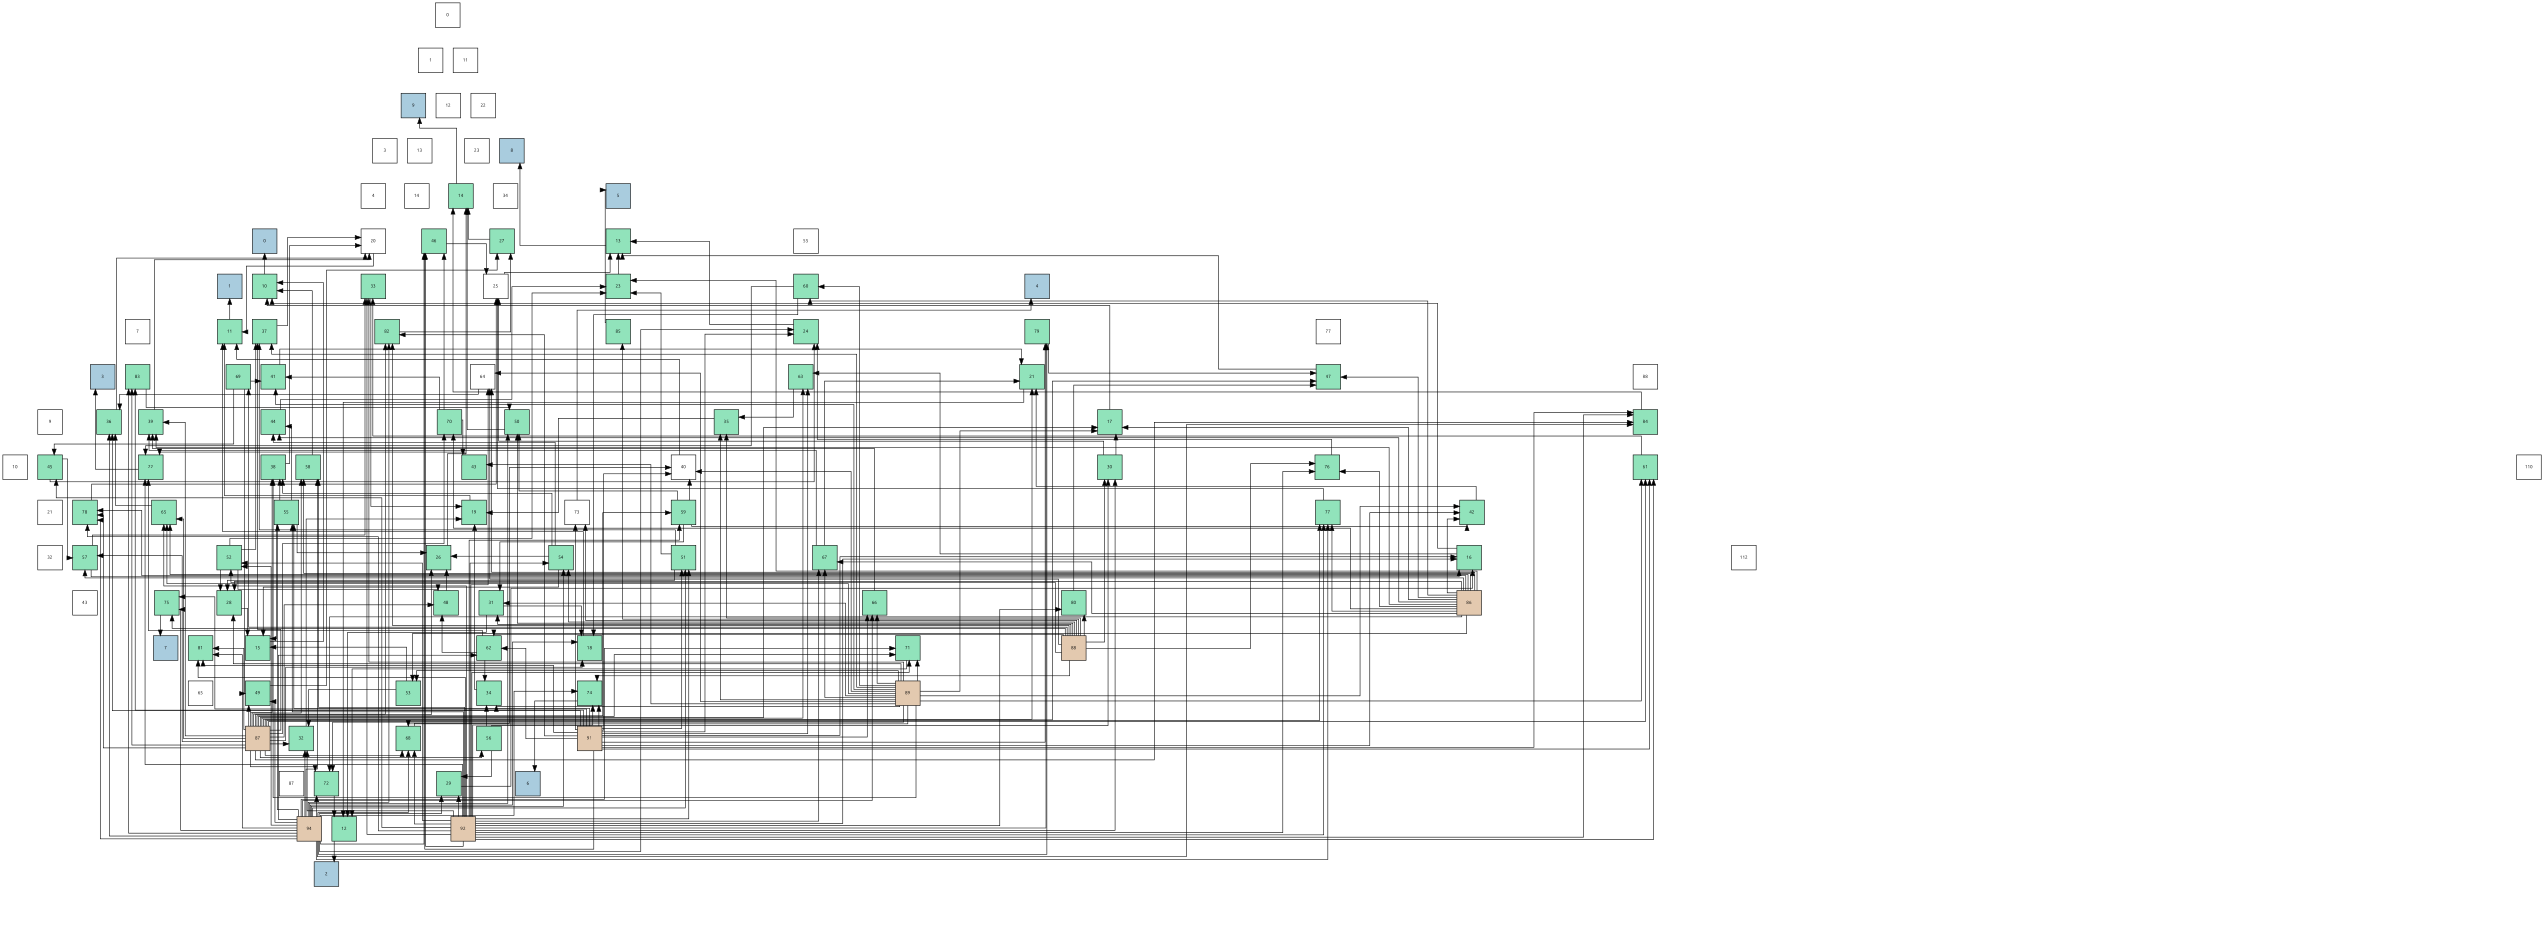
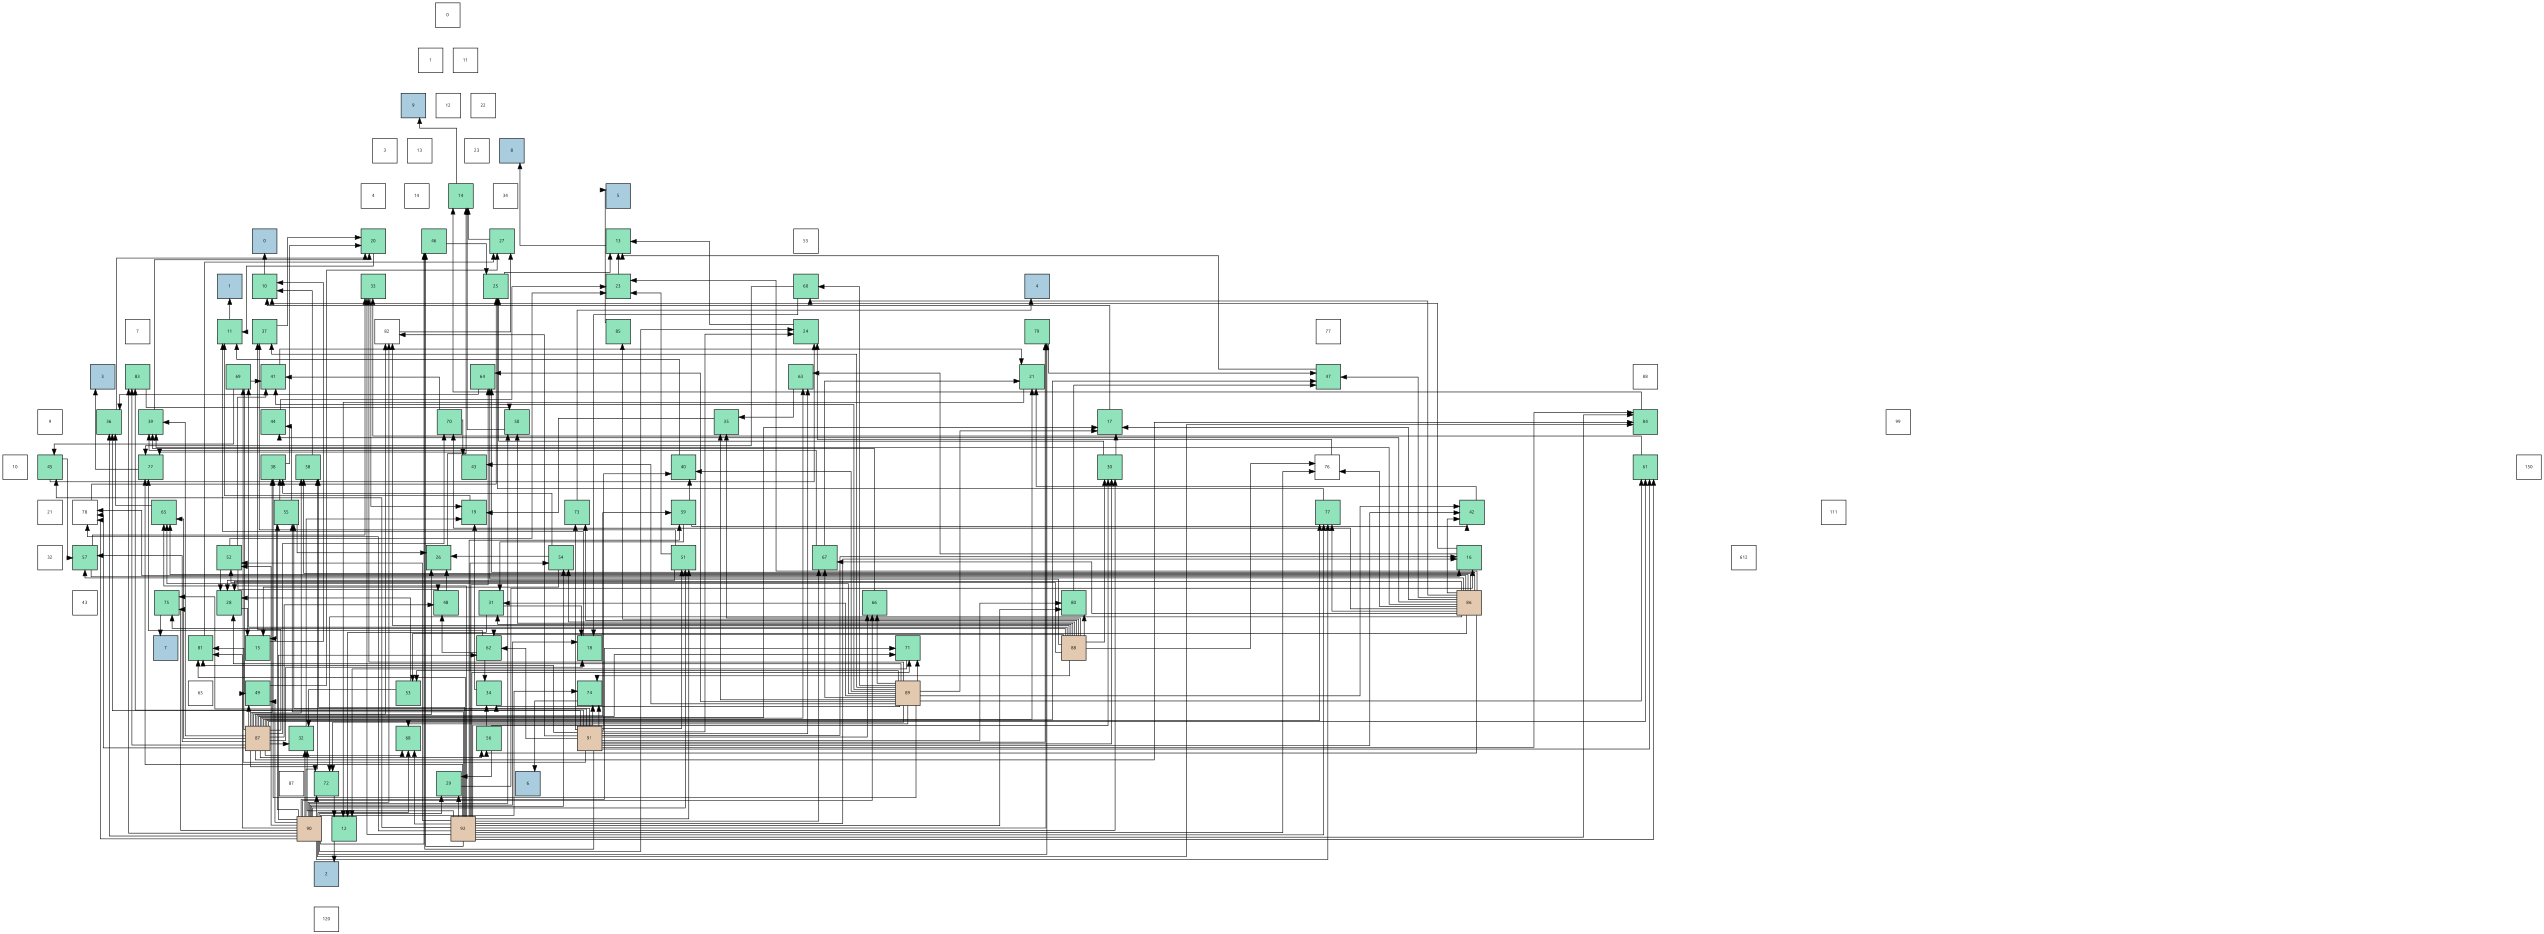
node "20": fillcolor #ffffff -> #91e3bb
node "25": fillcolor #ffffff -> #91e3bb
edge "81" -> "27": added
edge "70" -> "46": removed
node "82": fillcolor #91e3bb -> #ffffff
node "64": fillcolor #ffffff -> #91e3bb
node "99": added
edge "54" -> "44": removed
edge "52" -> "37": now "52" -> "41"
node "40": fillcolor #ffffff -> #91e3bb
node "76": fillcolor #91e3bb -> #ffffff
node "110": label "110" -> "150"
edge "59" -> "50": removed
node "78": fillcolor #91e3bb -> #ffffff
node "73": fillcolor #ffffff -> #91e3bb
node "111": added
node "112": label "112" -> "612"
edge "68" -> "40": removed
edge "53" -> "15": now "53" -> "28"
edge "91" -> "80": added
edge "91" -> "30": added
edge "86" -> "56": added
edge "91" -> "69": added
node "94": label "94" -> "90"
node "120": added
